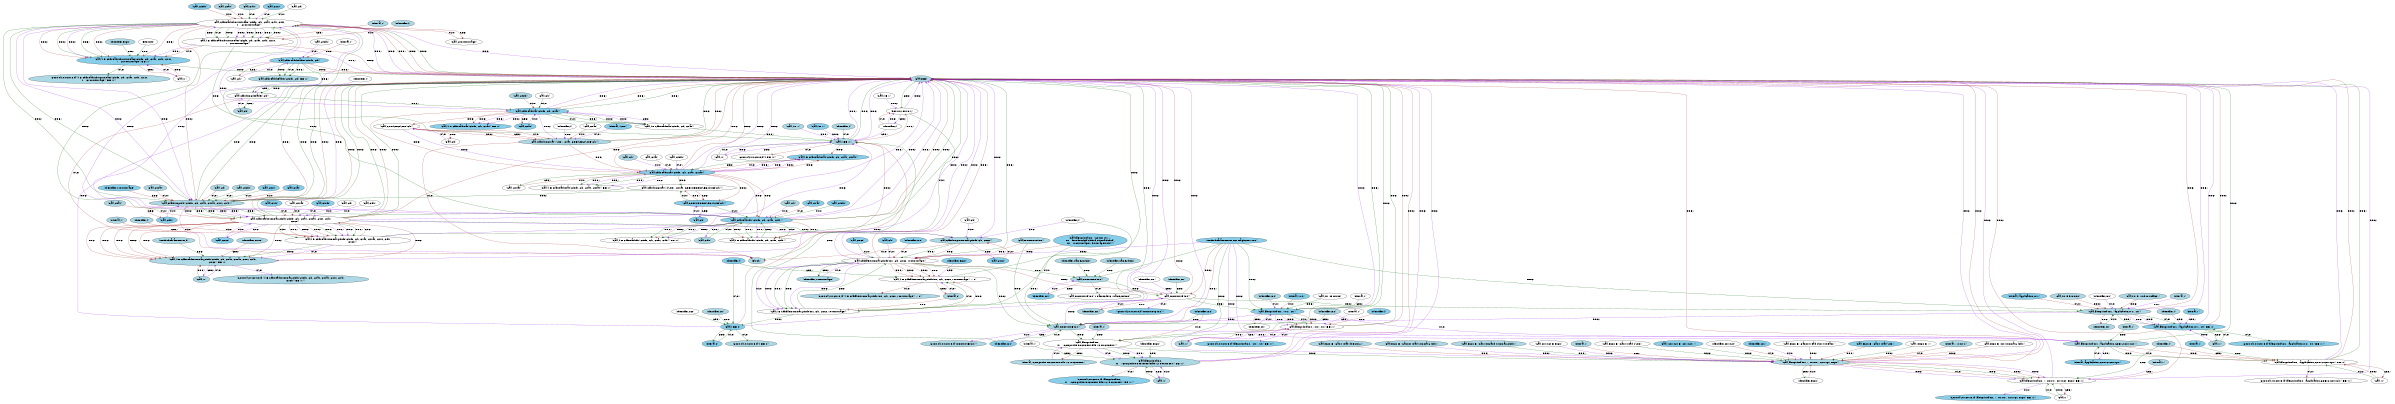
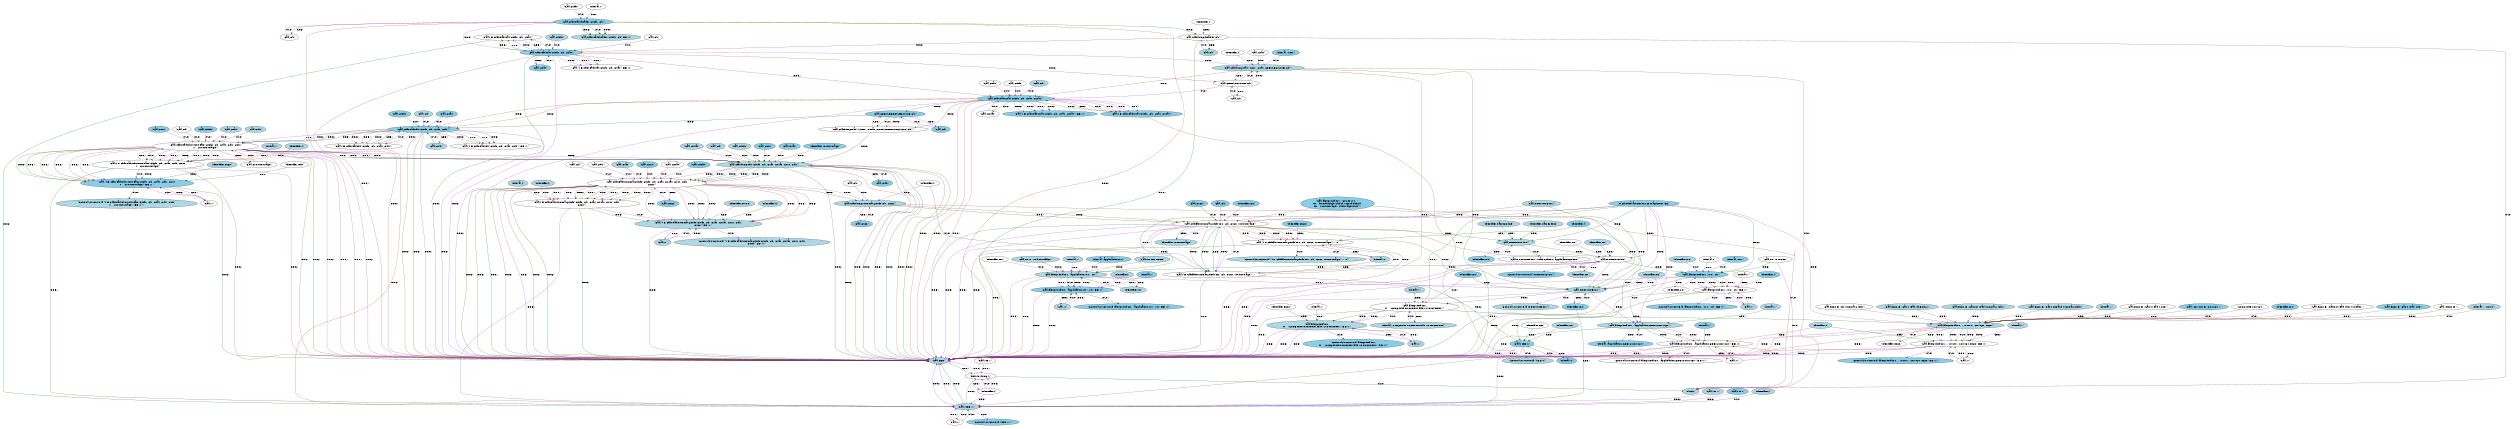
node "(File,info)": label "(File,info)" -> "(Identifier,info)"
edge "(Call,RET)" -> "(Call,cdf_dump_header(&h))": reversed
edge "(Call,cdf_dump_header(&h))" -> "(Call,cdf_read_sat(&info, &h, &sat))": color darkgreen -> brown
node "(Return,return i;)": label "(Return,return i;)" -> "(Return,dump i;)"
node "(Call,(i = cdf_read_sat(&info, &h, &sat)) == -1)": fillcolor skyblue -> white
edge "(Call,CDF_SEC_SIZE(&h))" -> "(Call,cdf_read_ssat(&info, &h, &sat, &ssat))": label "DDG: " -> "AST: "
edge "(Call,i == -1)" -> "(ControlStructure,if (i == -1))": color brown -> purple
edge "(Call,i == -1)" -> "(Call,i = cdf_read_ssat(&info, &h, &sat, &ssat))": reversed
node "(ControlStructure,if (i == -1))": fillcolor white -> skyblue
node "(Call,(i = cdf_read_ssat(&info, &h, &sat, &ssat)) == -1)": fillcolor white -> skyblue
edge "(Call,CDF_SHORT_SEC_SIZE(&h))" -> "(Call,cdf_read_dir(&info, &h, &sat, &dir))": label "AST: " -> "DDG: "
edge "(Call,i = cdf_read_dir(&info, &h, &sat, &dir))" -> "(Call,i == -1)": arrowhead normal -> dot
edge "(Call,i == 0)" -> "(Call,i == -1)": color brown -> purple
node "(MethodParameterIn,h)": label "(MethodParameterIn,h)" -> "(Identifier,h)"
edge "(Call,cdf_dump_dir(&info, &h, &sat, &ssat, &sst, &dir))" -> "(Block,)": now "(Call,str != NULL)" -> "(Block,)"
node "(Call,NOTMIME(ms) ? name2desc : name2mime)": label "(Call,NOTMIME(ms) ? name2desc : name2mime)" -> "(Call,NOTMIME(ms) ? name2desc : application2mime)"
node "(Call,corrupt = expn)": removed
node "(Identifier,corrupt)": label "(Identifier,corrupt)" -> "(Composite,corrupt)"
